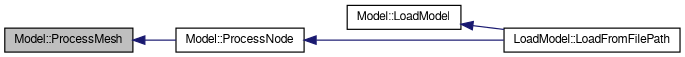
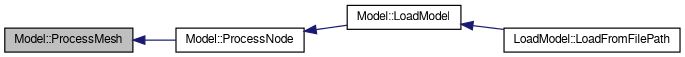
edge "LoadModel::LoadFromFilePath" -> "Model::ProcessNode": now "Model::LoadModel" -> "Model::ProcessNode"
